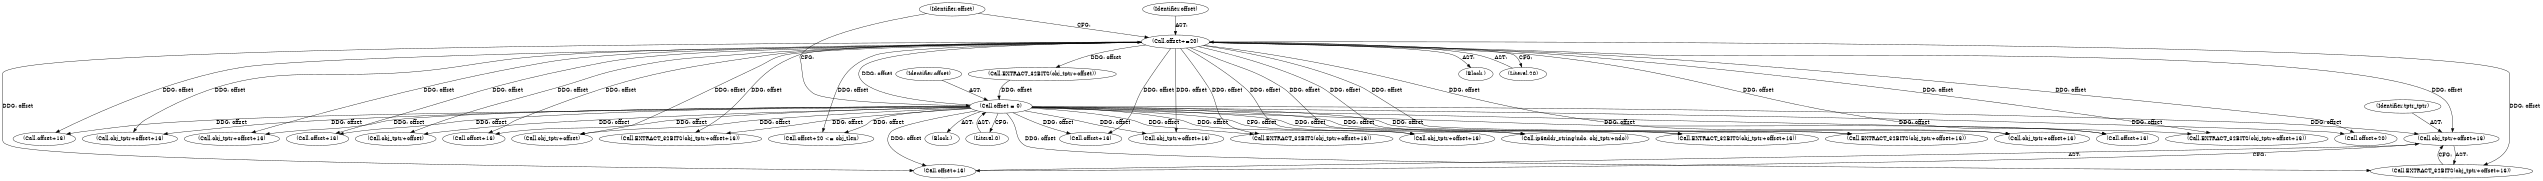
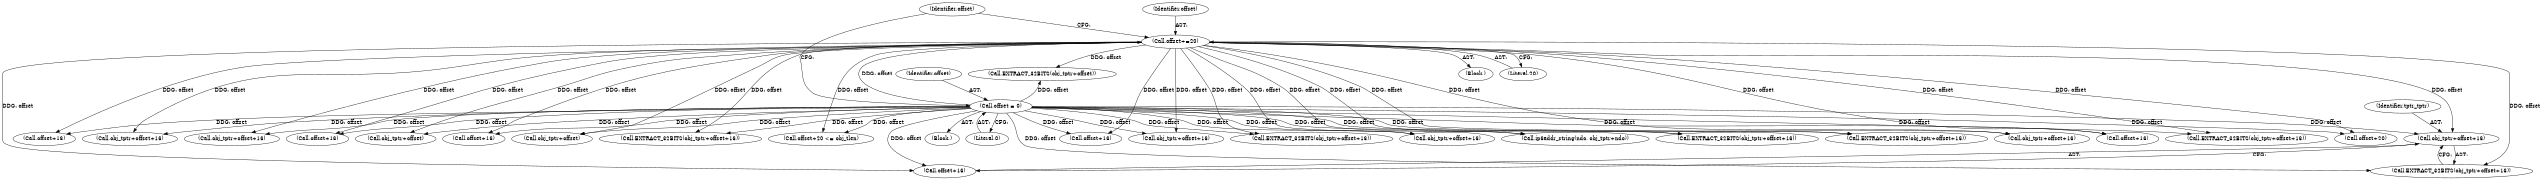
edge "(Call,EXTRACT_32BITS(obj_tptr+offset))" -> "(Call,offset = 0)": reversed
edge "(Call,offset = 0)" -> "(Call,ip6addr_string(ndo, obj_tptr+ndo))": label "CFG: offset" -> "DDG: offset"
